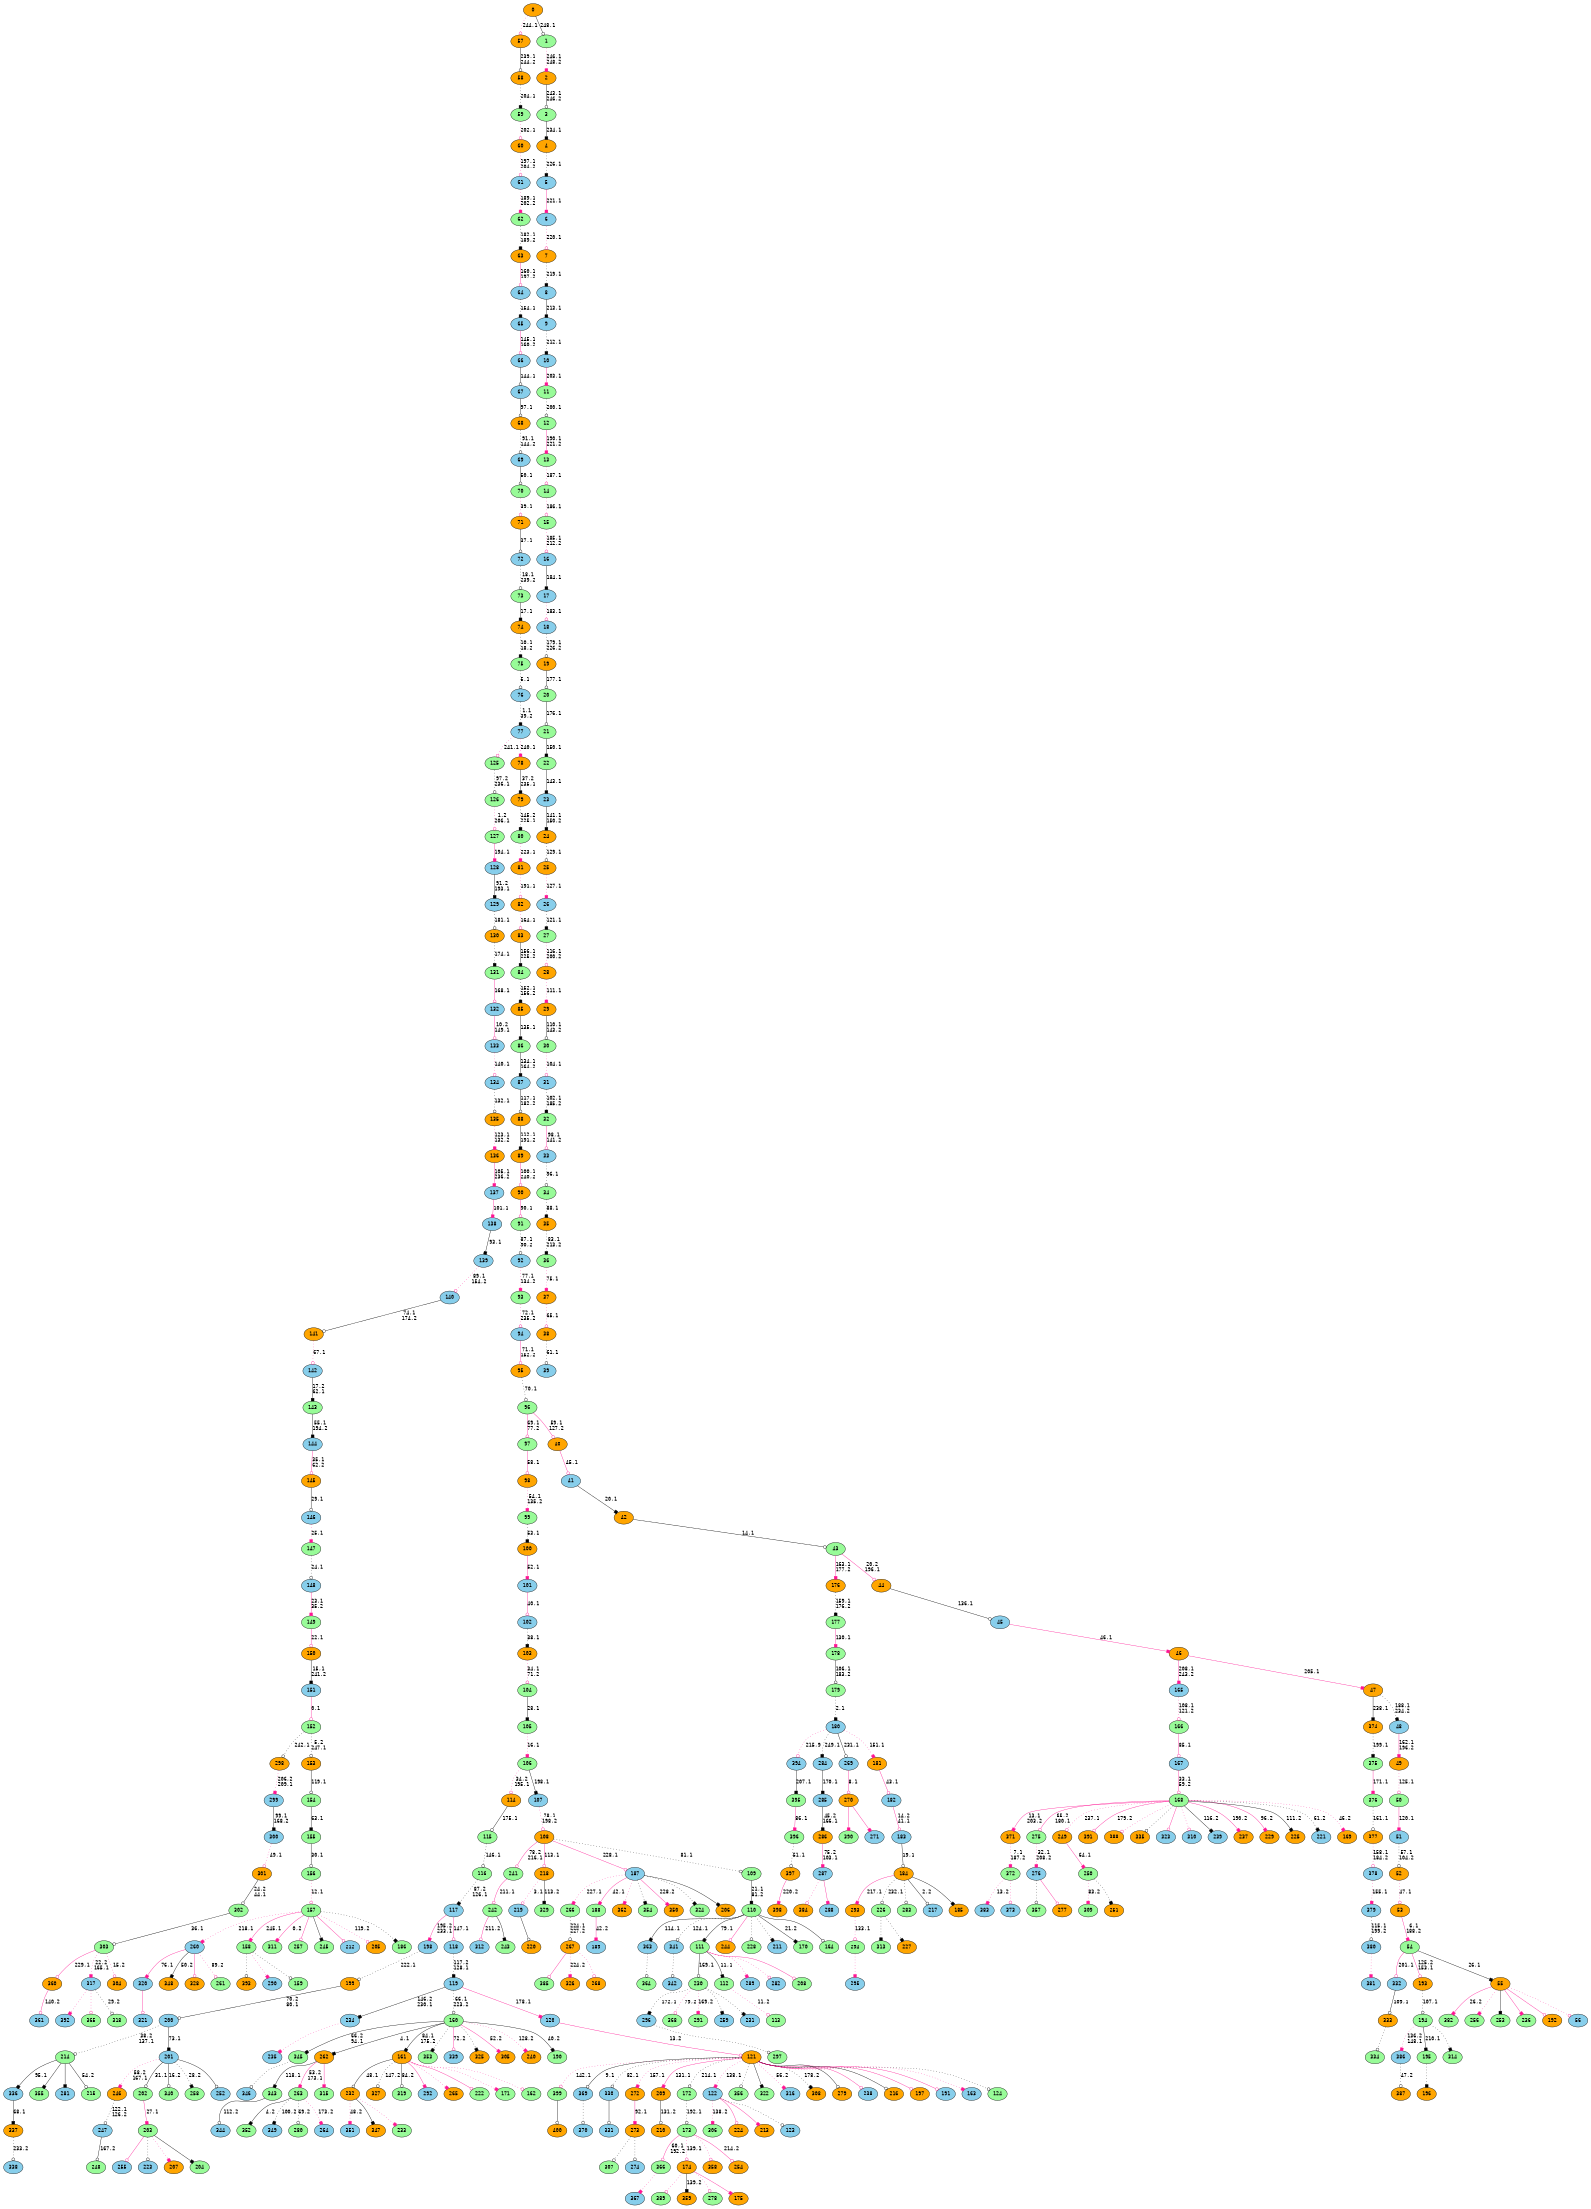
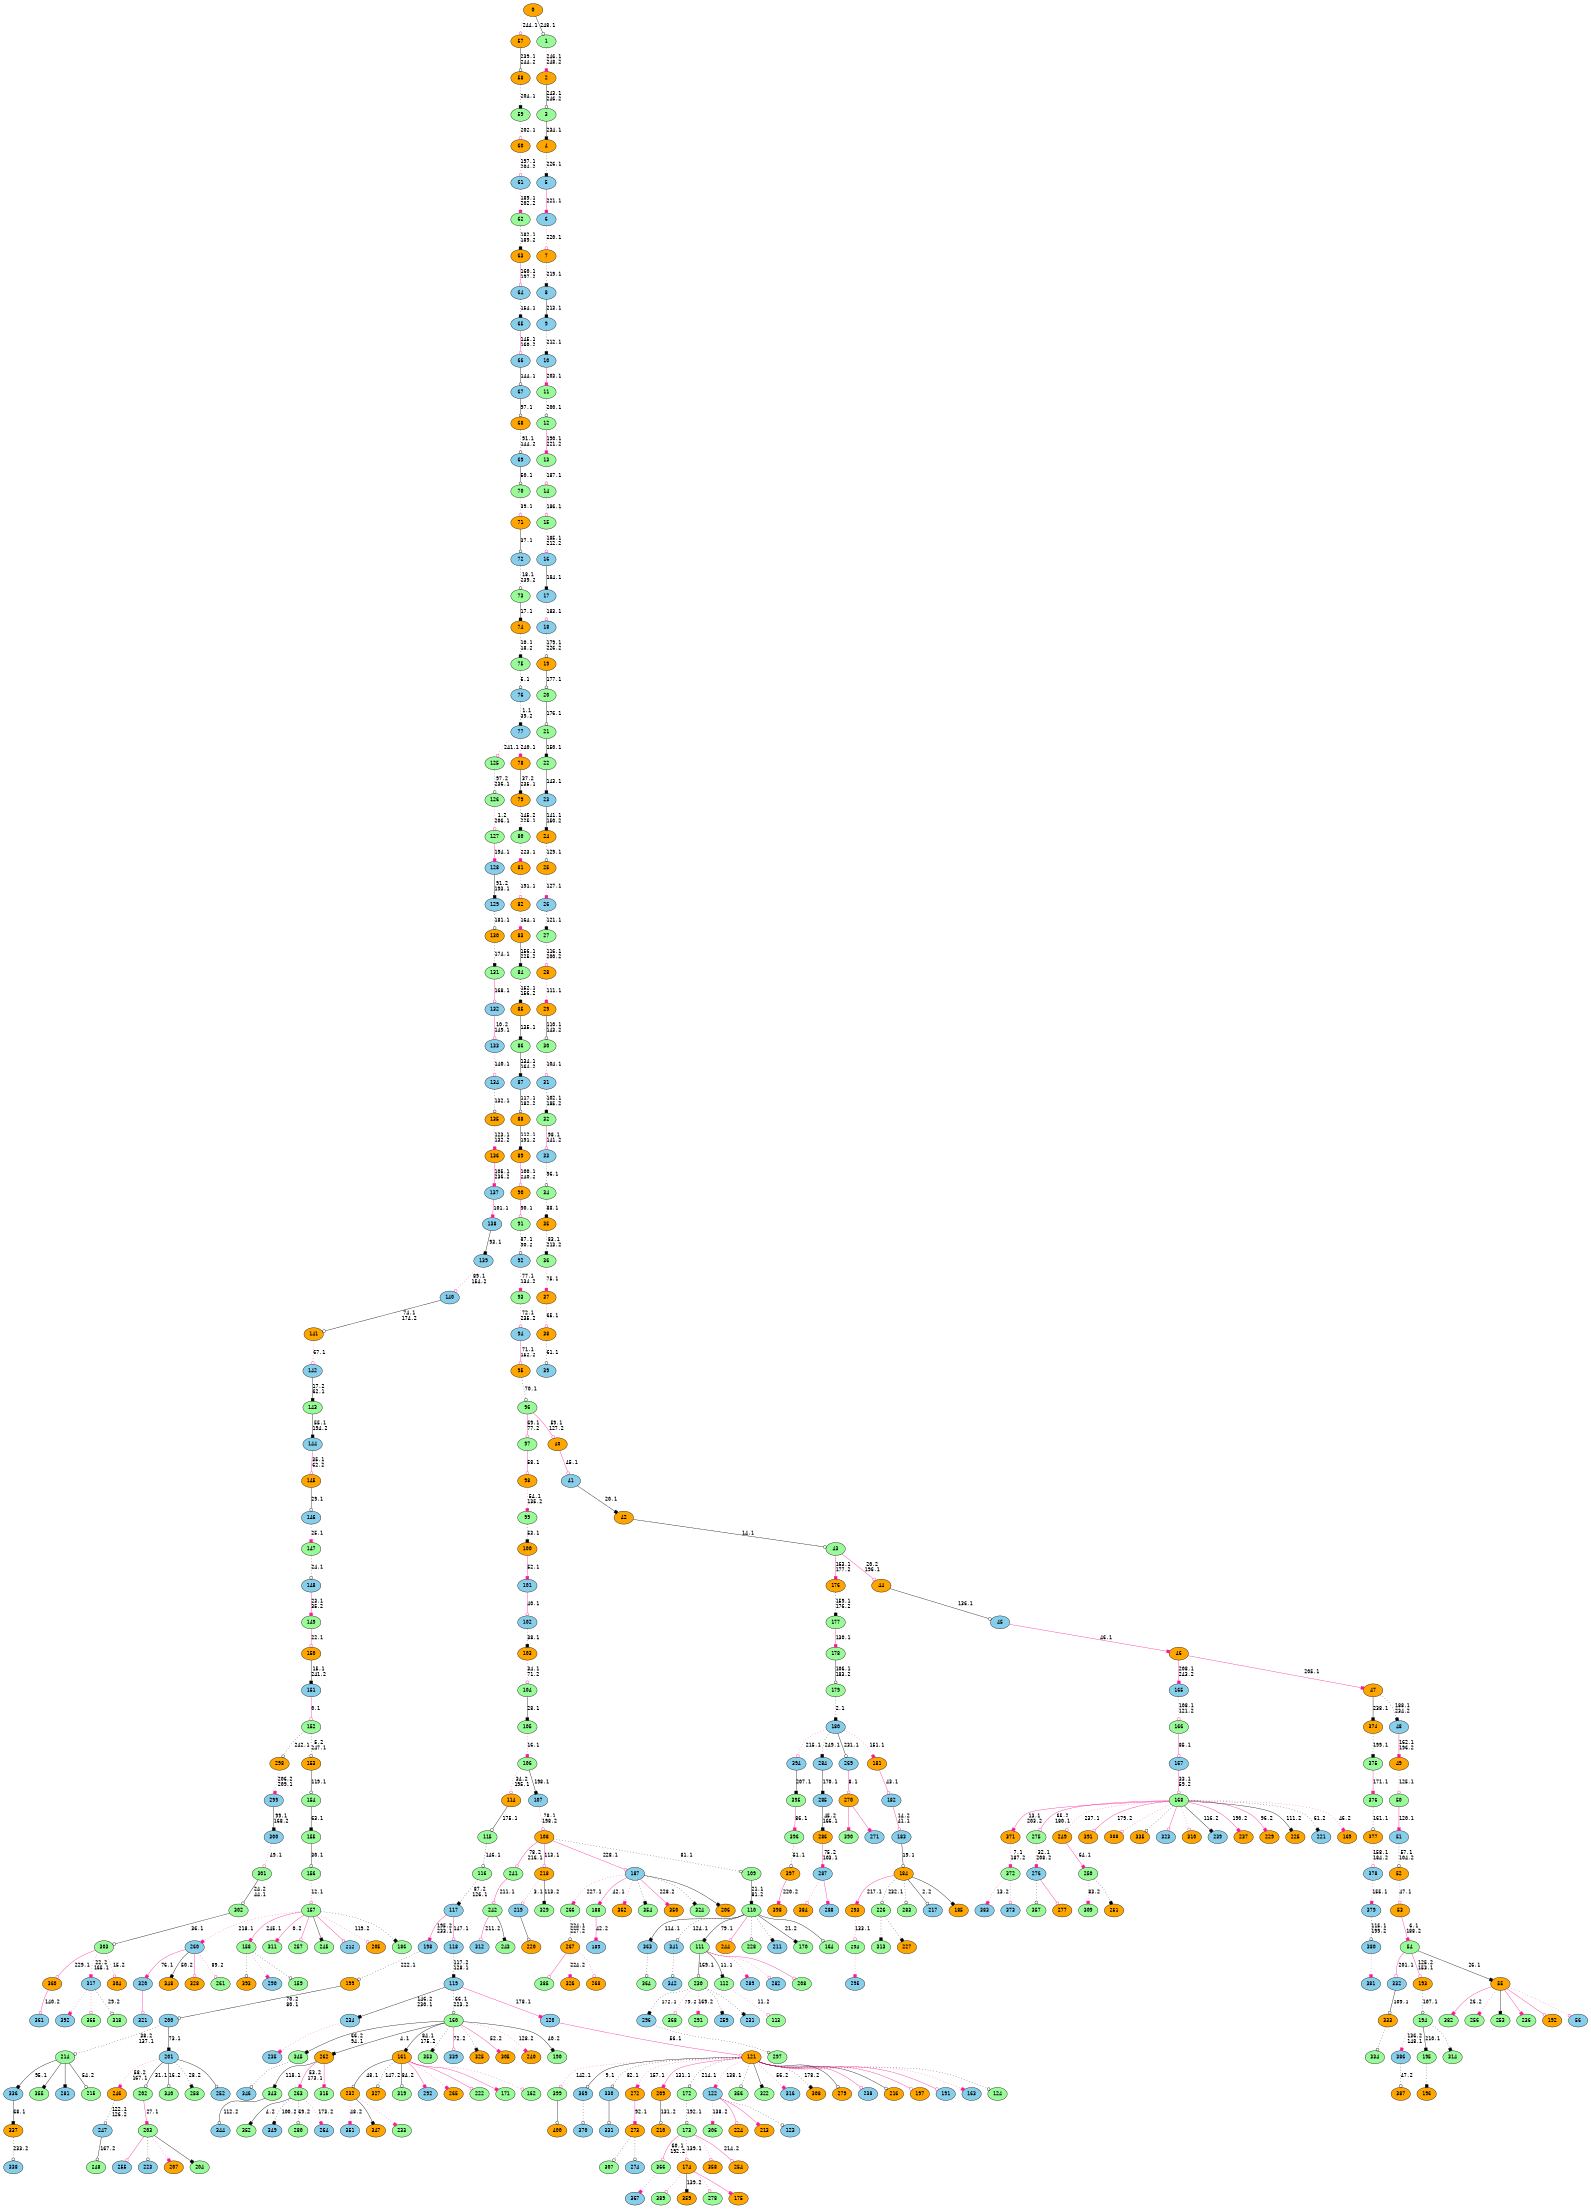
edge "82" -> "83": arrowhead odot -> box
edge "180" -> "394": label "215,9" -> "215,1"
node "310": fillcolor skyblue -> orange
node "301": fillcolor orange -> palegreen
edge "120" -> "121": label "13,2" -> "56,1"
edge "161" -> "171": style dotted -> solid
